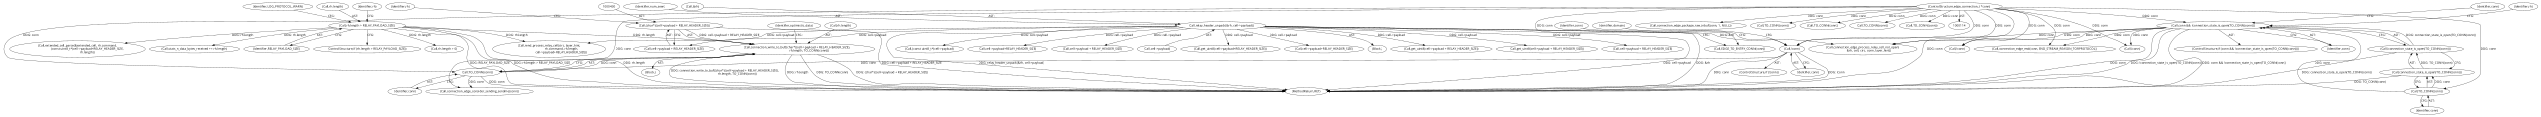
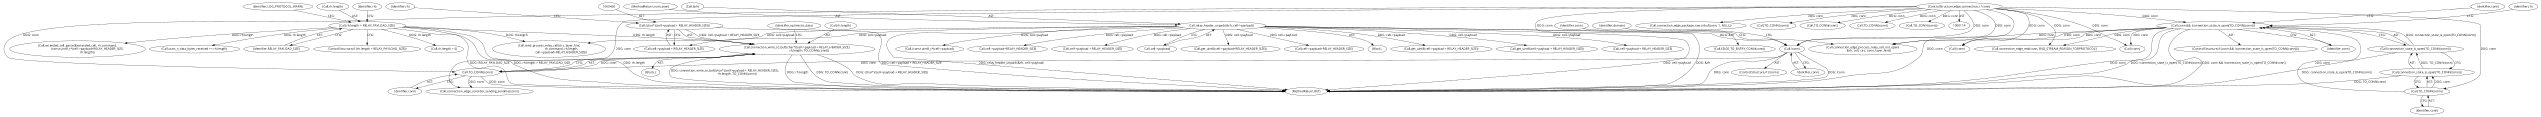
node "(Identifier,num_seen)": label "(Identifier,num_seen)" -> "(MethodReturn,num_seen)"
edge "(Call,relay_header_unpack(&rh, cell->payload))" -> "(Call,EDGE_TO_ENTRY_CONN(conn))": now "(Call,relay_header_unpack(&rh, cell->payload))" -> "(Call,cell->payload)"
